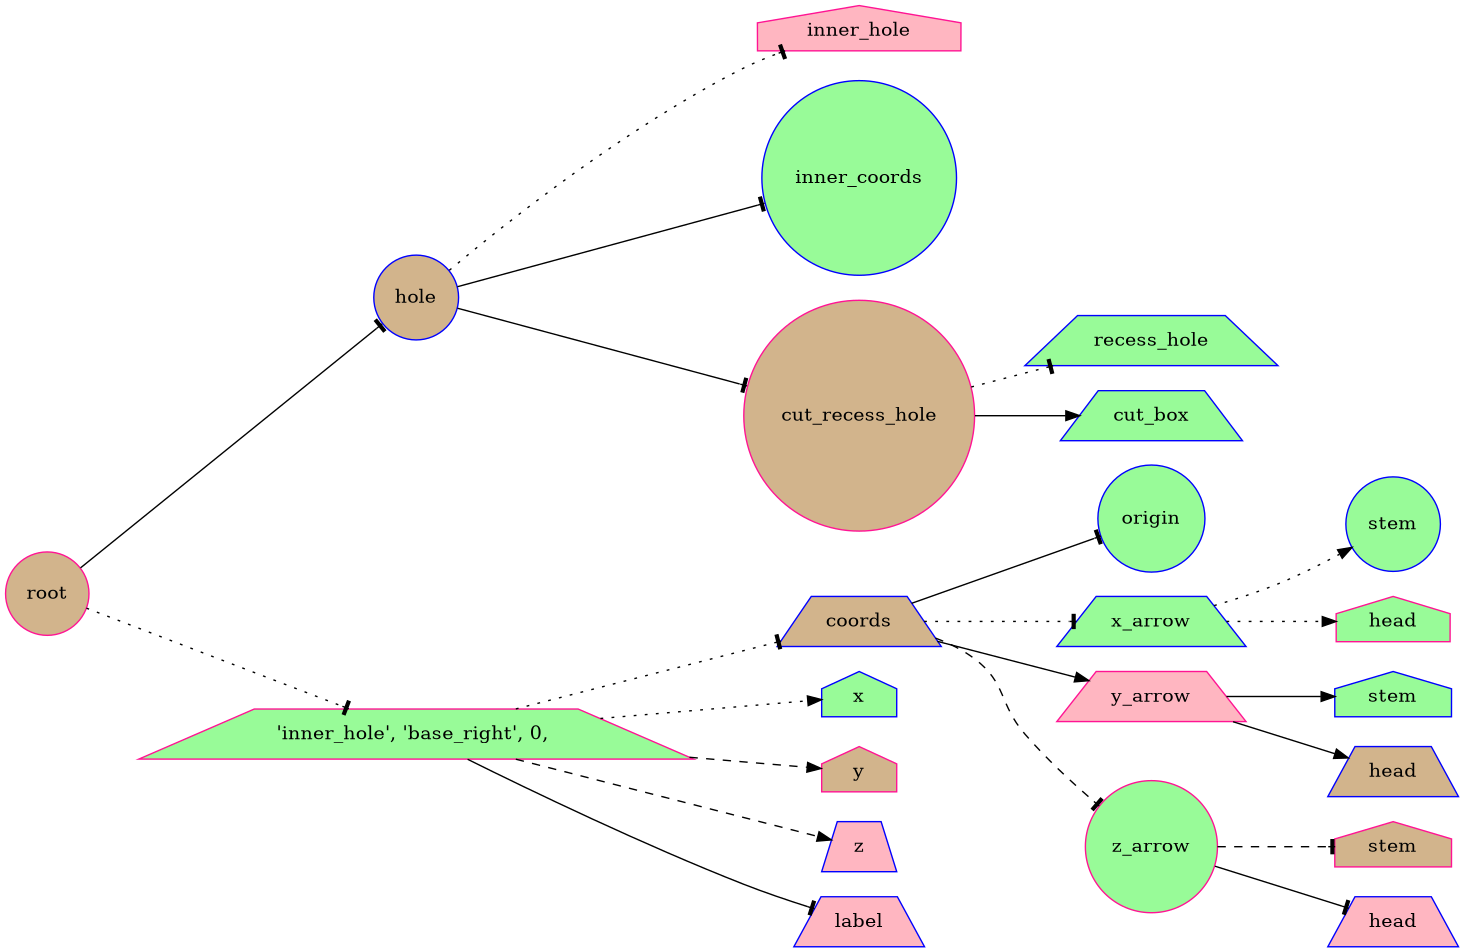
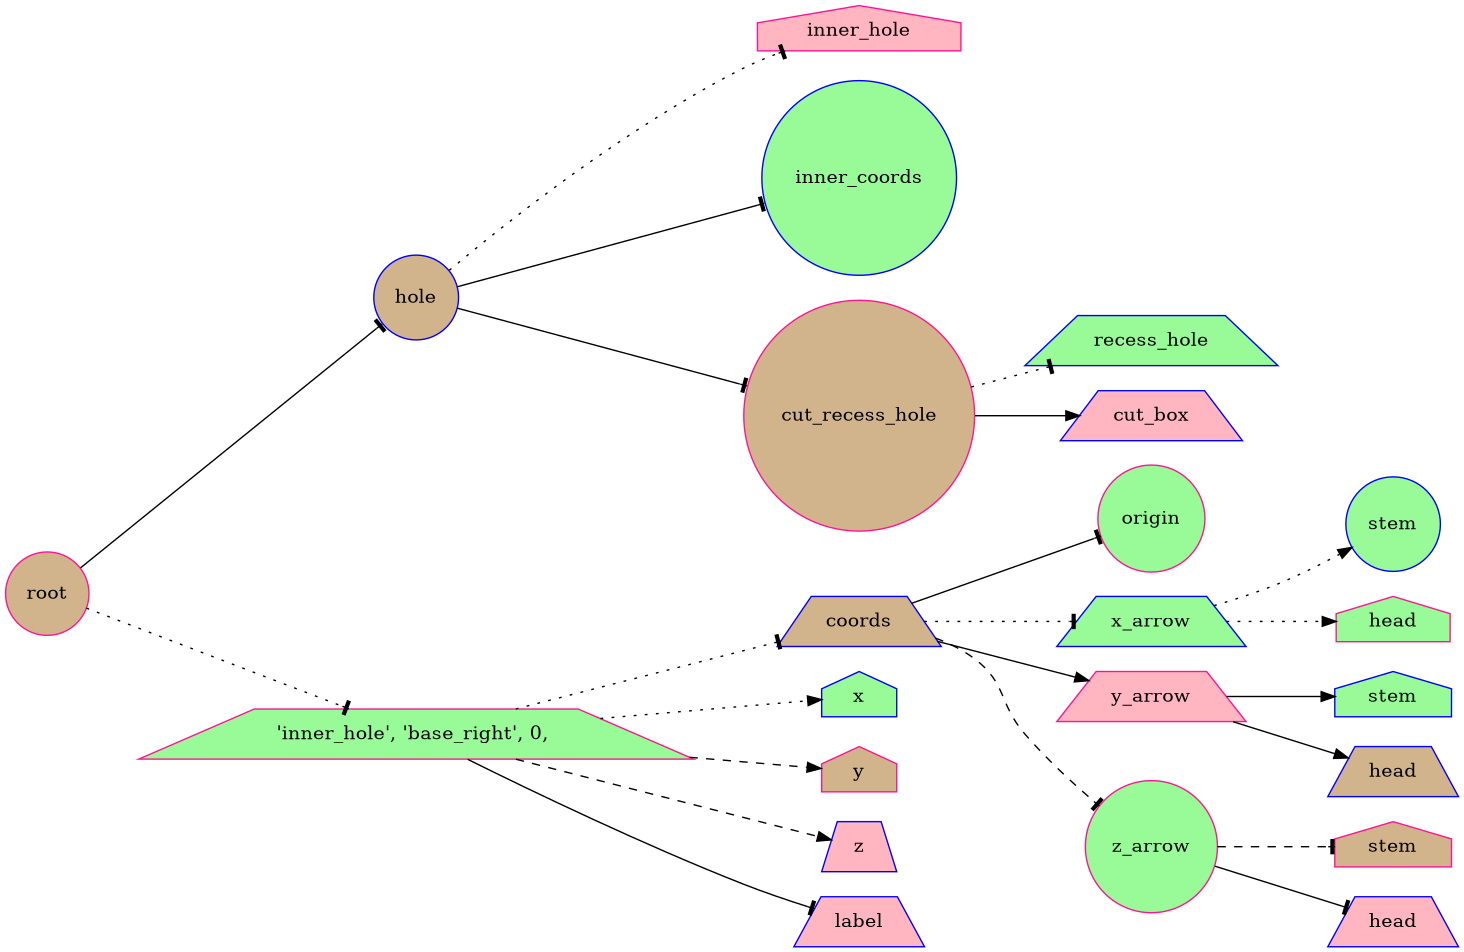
node "cut_box": fillcolor palegreen -> lightpink
node "origin": color blue -> deeppink
